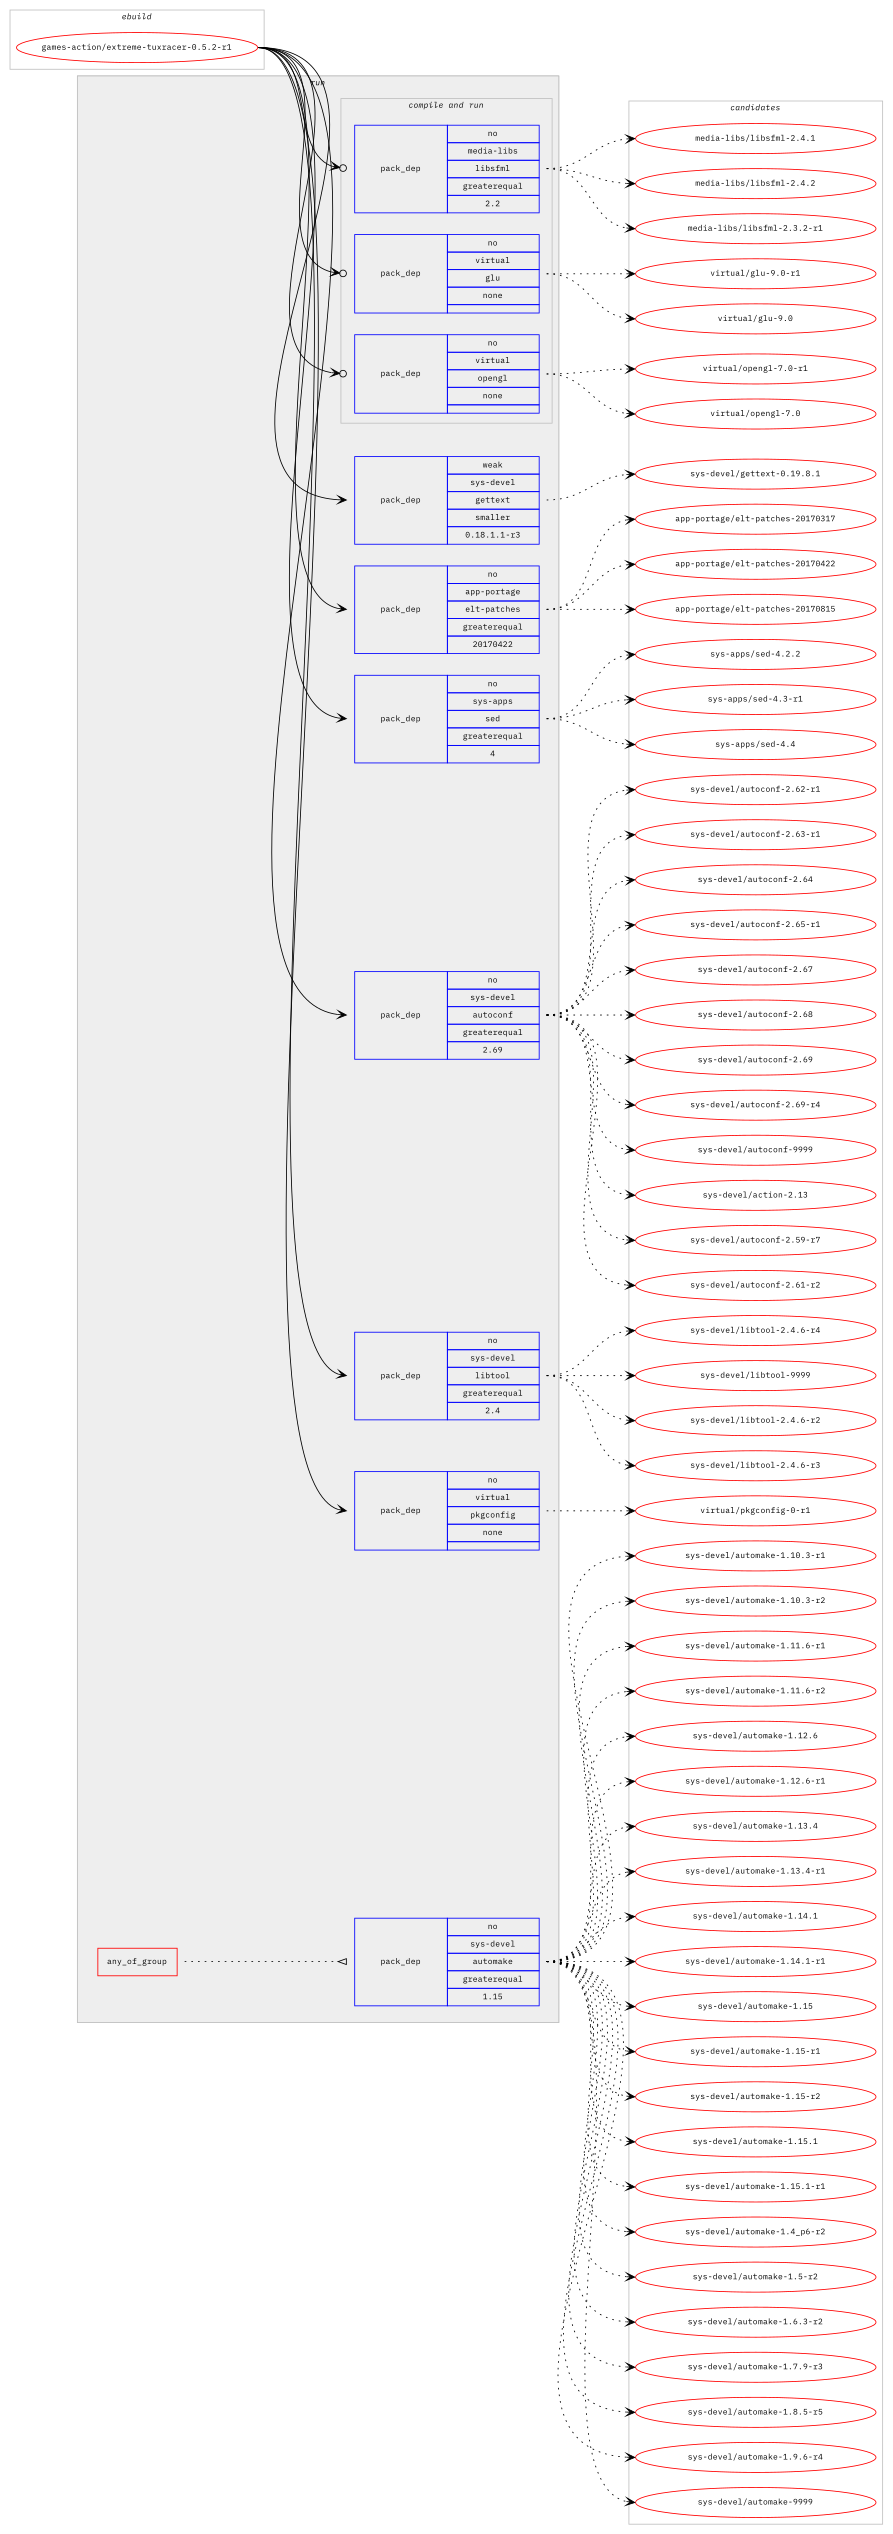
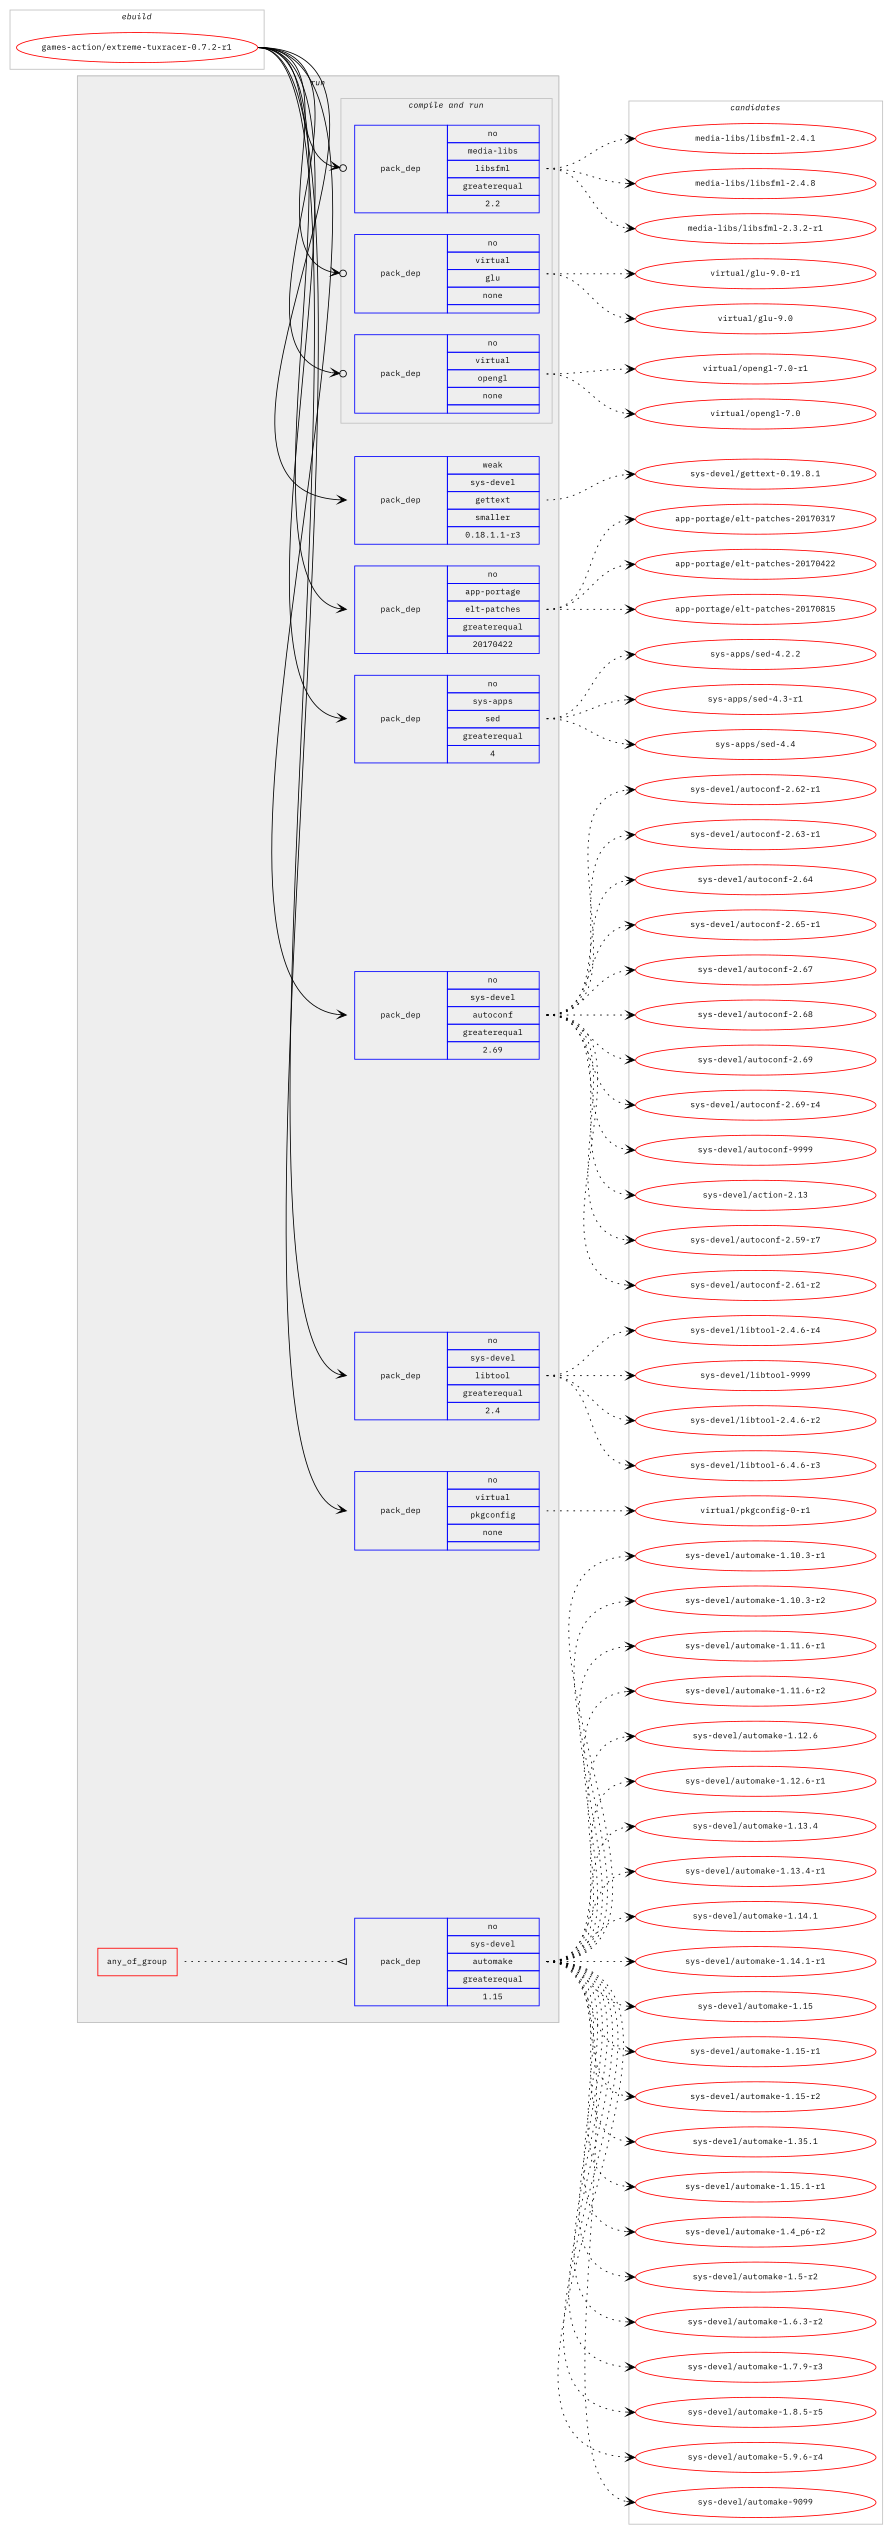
node "games-action/extreme-tuxracer-0.5.2-r1": label "games-action/extreme-tuxracer-0.5.2-r1" -> "games-action/extreme-tuxracer-0.7.2-r1"
node "media-libs/libsfml-2.4.2": label "media-libs/libsfml-2.4.2" -> "media-libs/libsfml-2.4.8"
node "sys-devel/libtool-2.4.6-r3": label "sys-devel/libtool-2.4.6-r3" -> "sys-devel/libtool-6.4.6-r3"
node "sys-devel/automake-1.15.1": label "sys-devel/automake-1.15.1" -> "sys-devel/automake-1.35.1"
node "sys-devel/automake-1.9.6-r4": label "sys-devel/automake-1.9.6-r4" -> "sys-devel/automake-5.9.6-r4"
node "sys-devel/automake-9999": label "sys-devel/automake-9999" -> "sys-devel/automake-9099"
